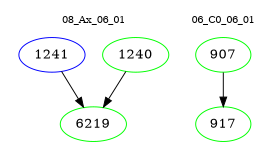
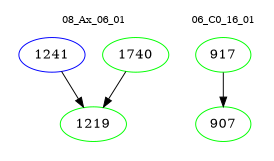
cluster "06_C0_06_01": label "06_C0_06_01" -> "06_C0_16_01"
node "1240": label "1240" -> "1740"
edge "907" -> "917": reversed
node "6219": label "6219" -> "1219"
